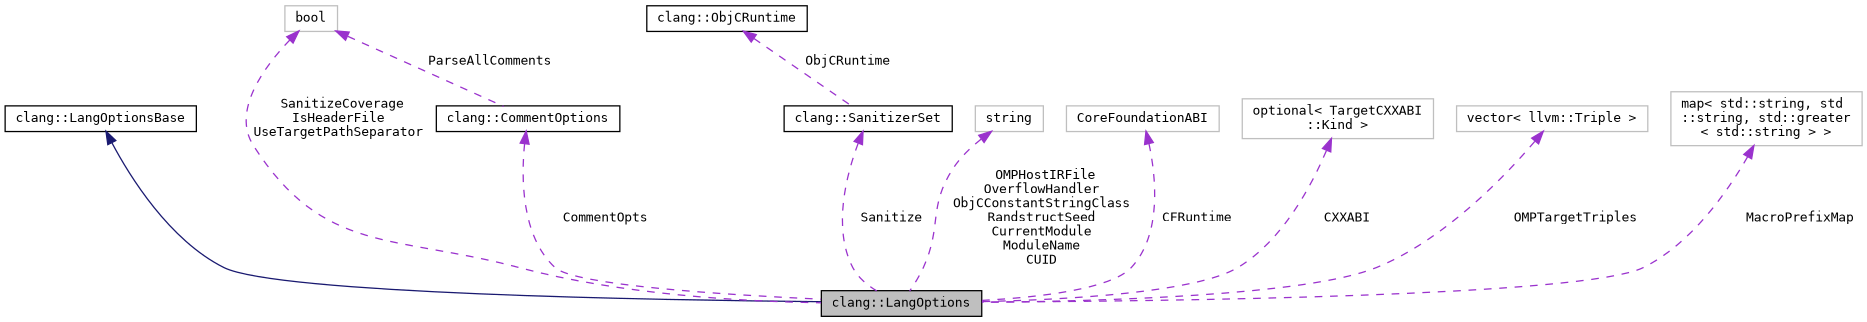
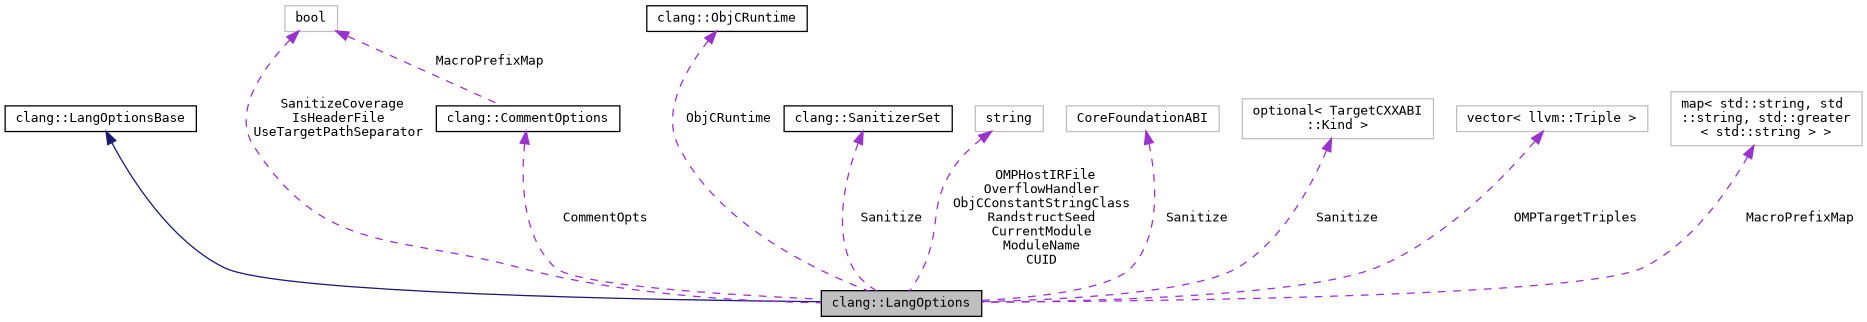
edge "clang::CommentOptions" -> "bool": label " ParseAllComments" -> " MacroPrefixMap"
edge "clang::SanitizerSet" -> "clang::ObjCRuntime": now "clang::LangOptions" -> "clang::ObjCRuntime"
edge "clang::LangOptions" -> "CoreFoundationABI": label " CFRuntime" -> " Sanitize"
edge "clang::LangOptions" -> "optional< TargetCXXABI ::Kind >": label " CXXABI" -> " Sanitize"
